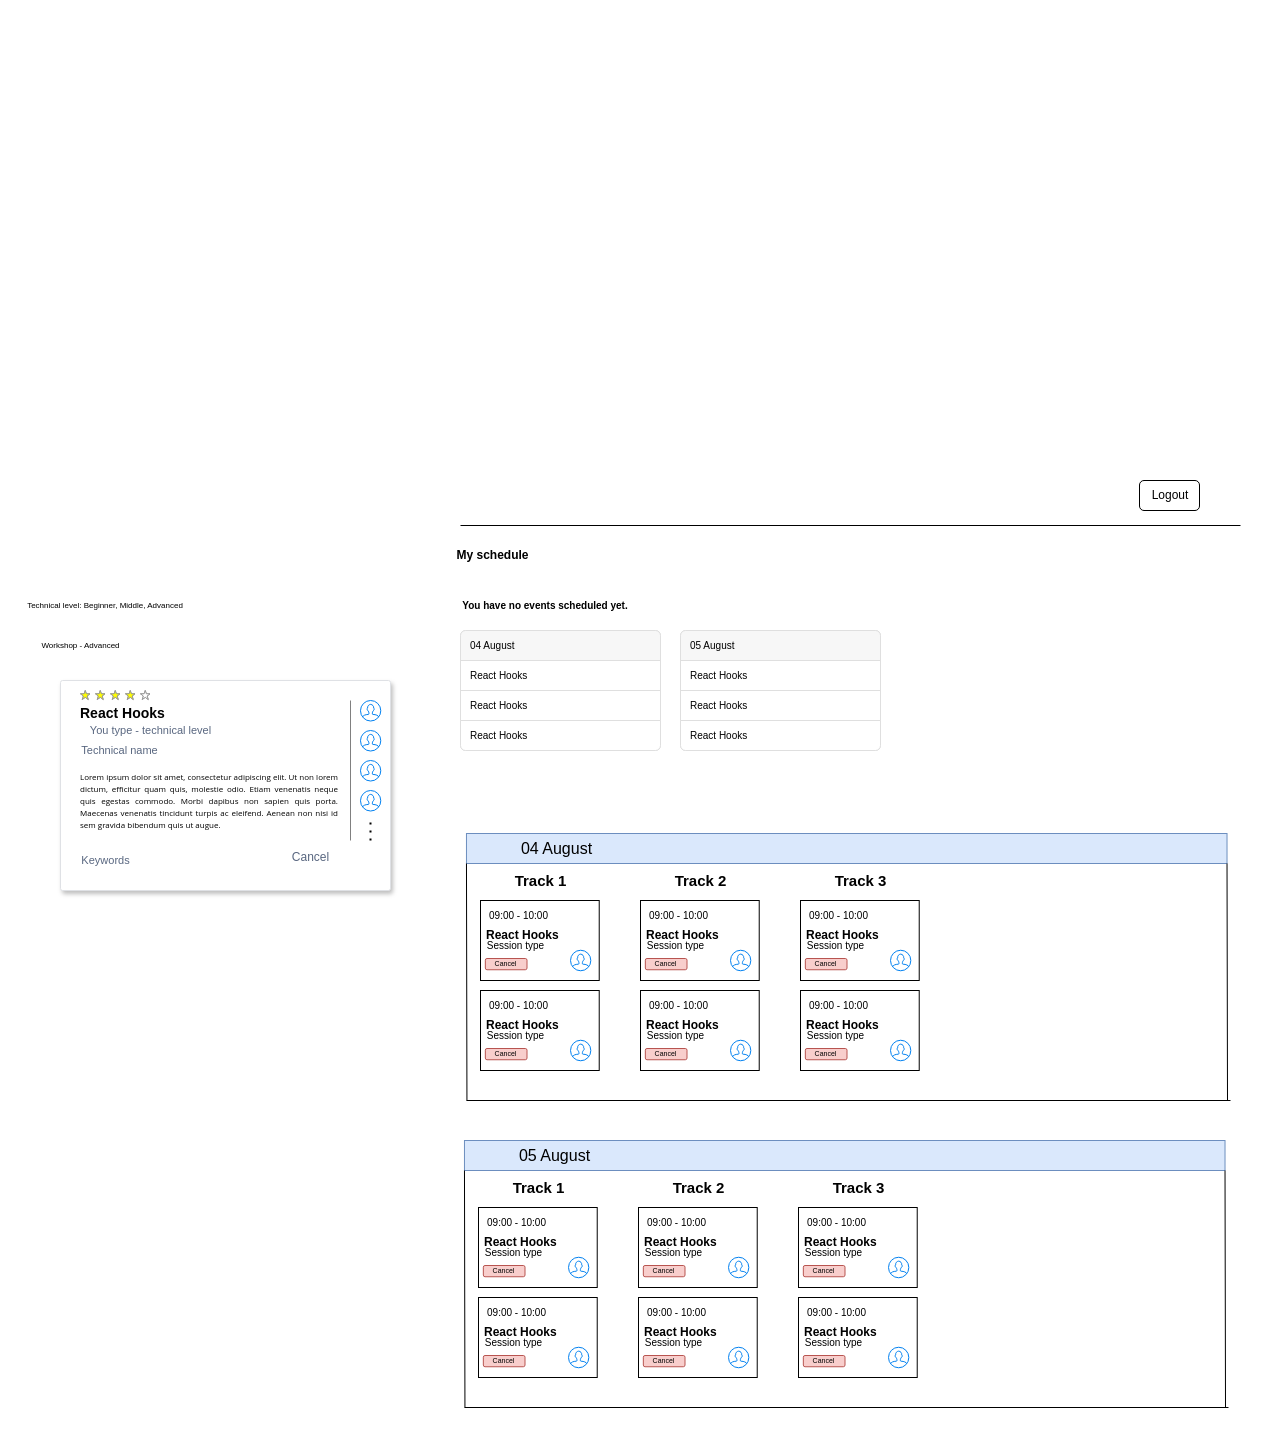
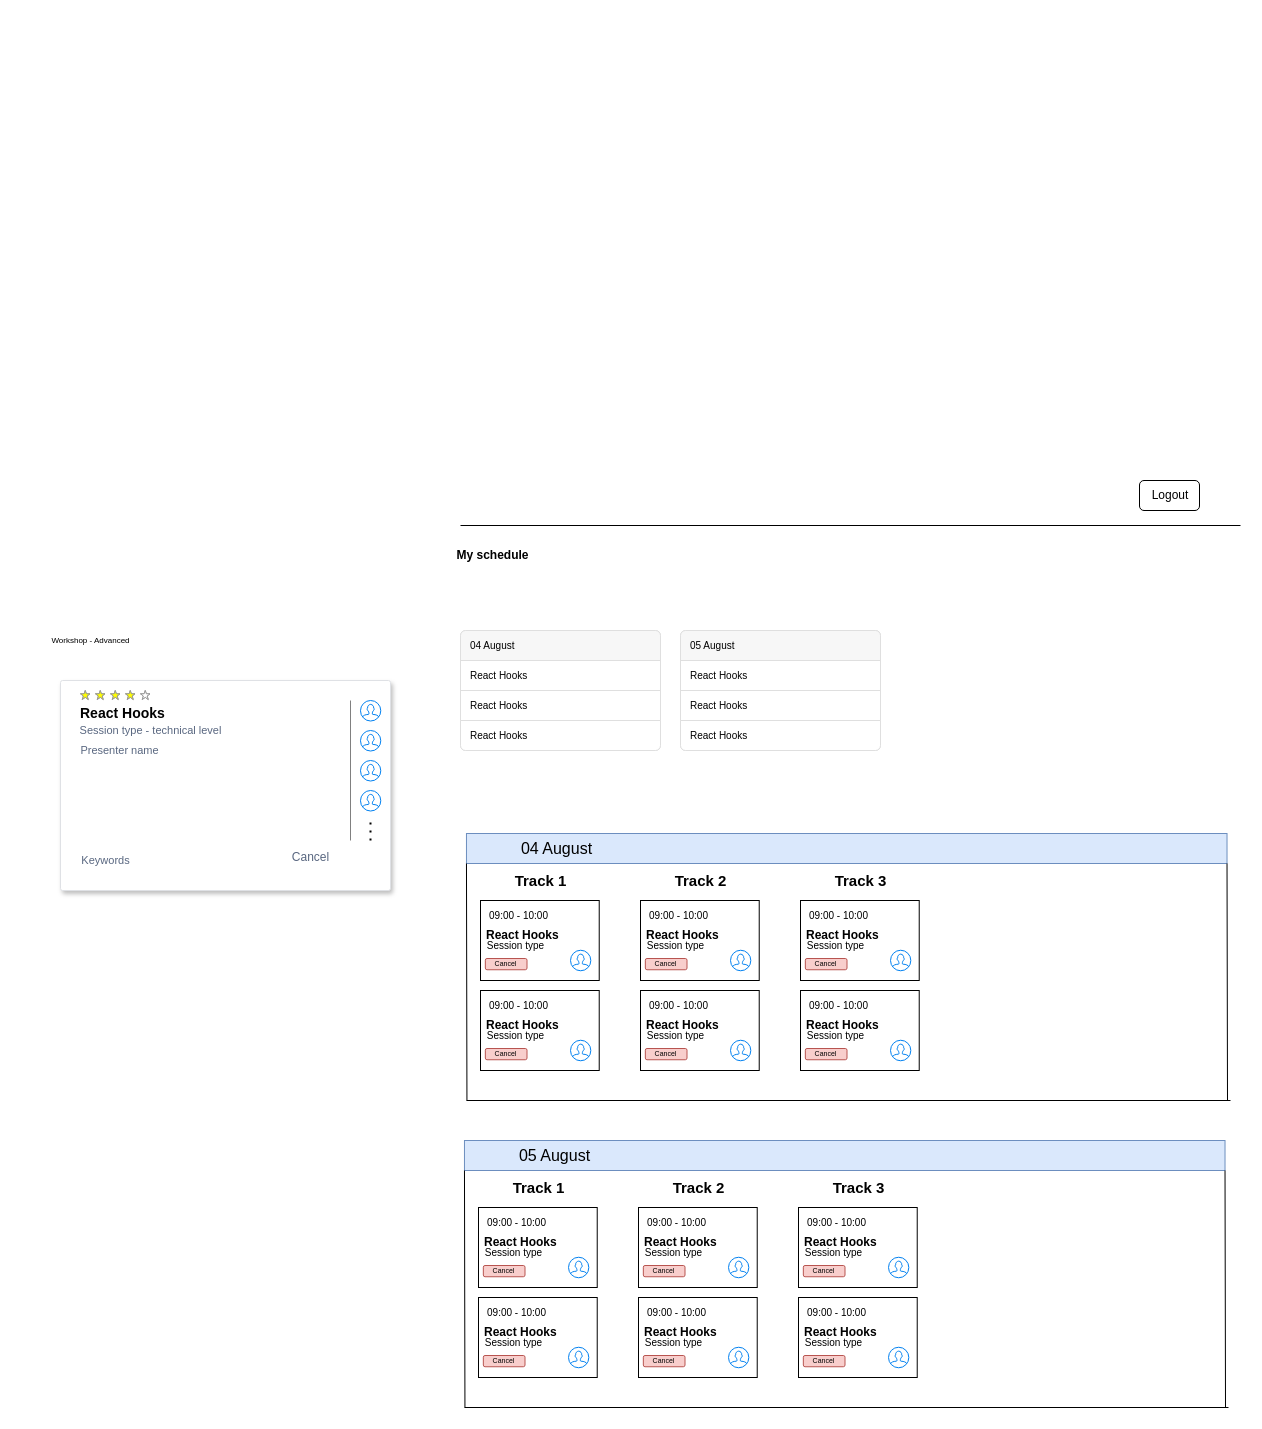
node "Technical level: Beginner, Middle, Advanced": removed
node "You have no events scheduled yet.": removed
node "Workshop - Advanced": moved (81, 646) -> (91, 641)
node "You type - technical level": label "You type - technical level" -> "Session type - technical level"
node "Technical name": label "Technical name" -> "Presenter name"
node "Lorem ipsum dolor sit amet, consectetur adipiscing elit. Ut non lorem dictum, efficitur quam quis, molestie odio. Etiam venenatis neque quis egestas commodo. Morbi dapibus non sapien quis porta. Maecenas venenatis tincidunt turpis ac eleifend. Aenean non nisi id sem gravida bibendum quis ut augue.": removed
